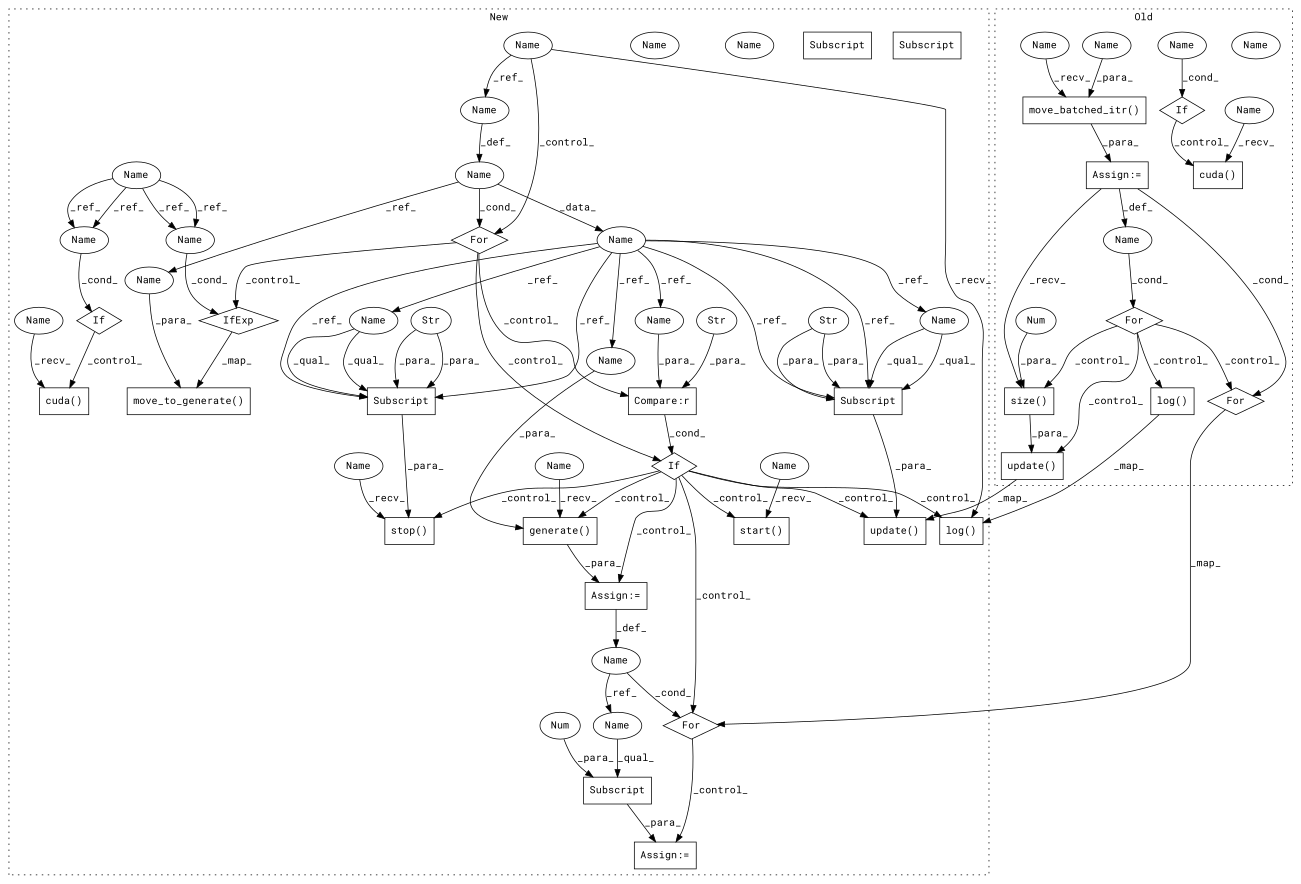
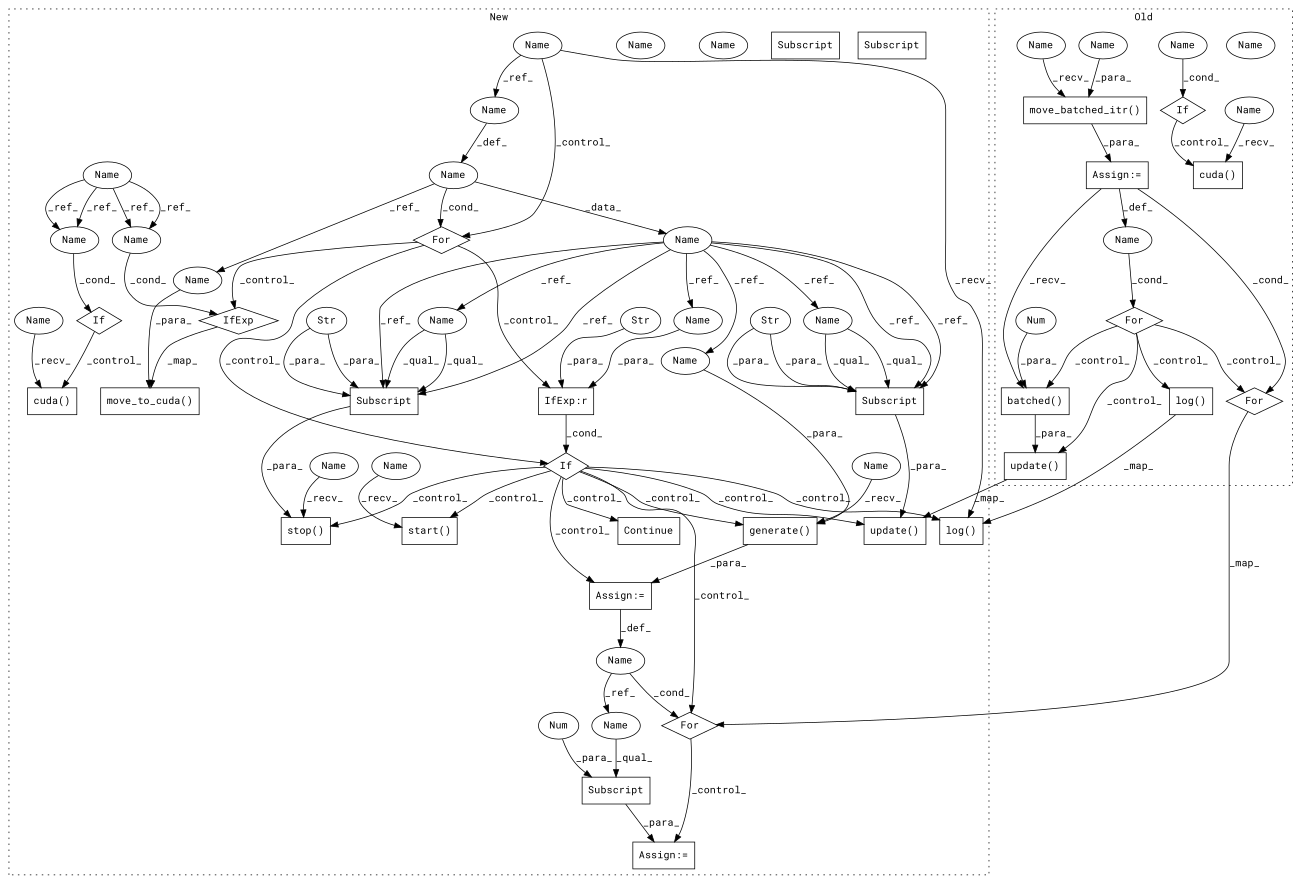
node "move_to_generate()": label "move_to_generate()" -> "move_to_cuda()"
node "Compare:r": label "Compare:r" -> "IfExp:r"
node "size()": label "size()" -> "batched()"
node "Continue": added
